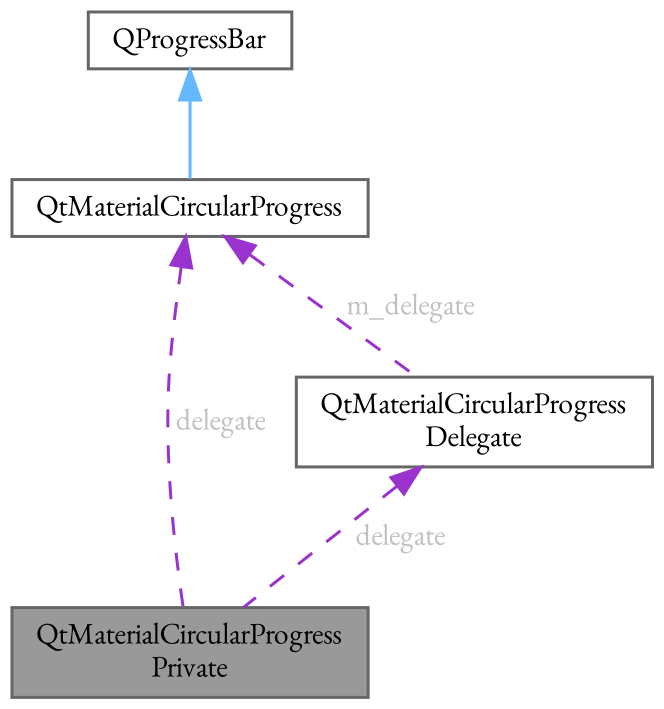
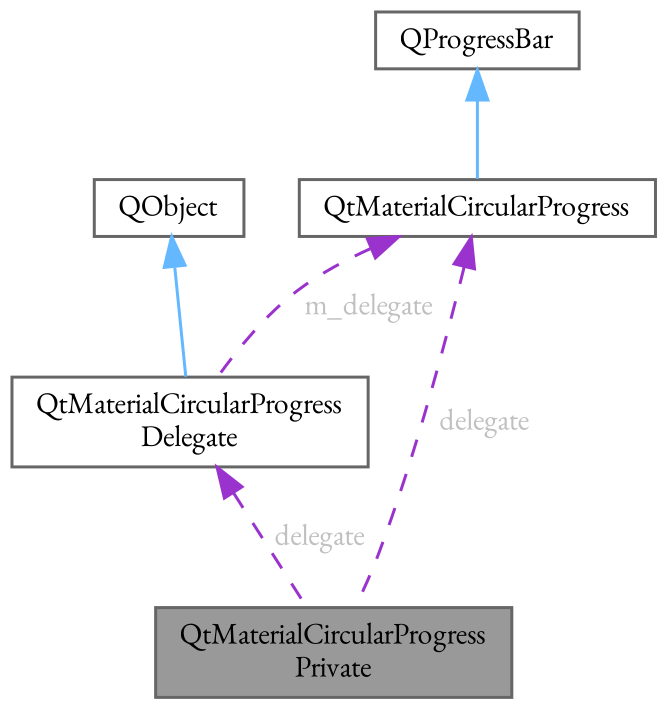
node "QObject": added
